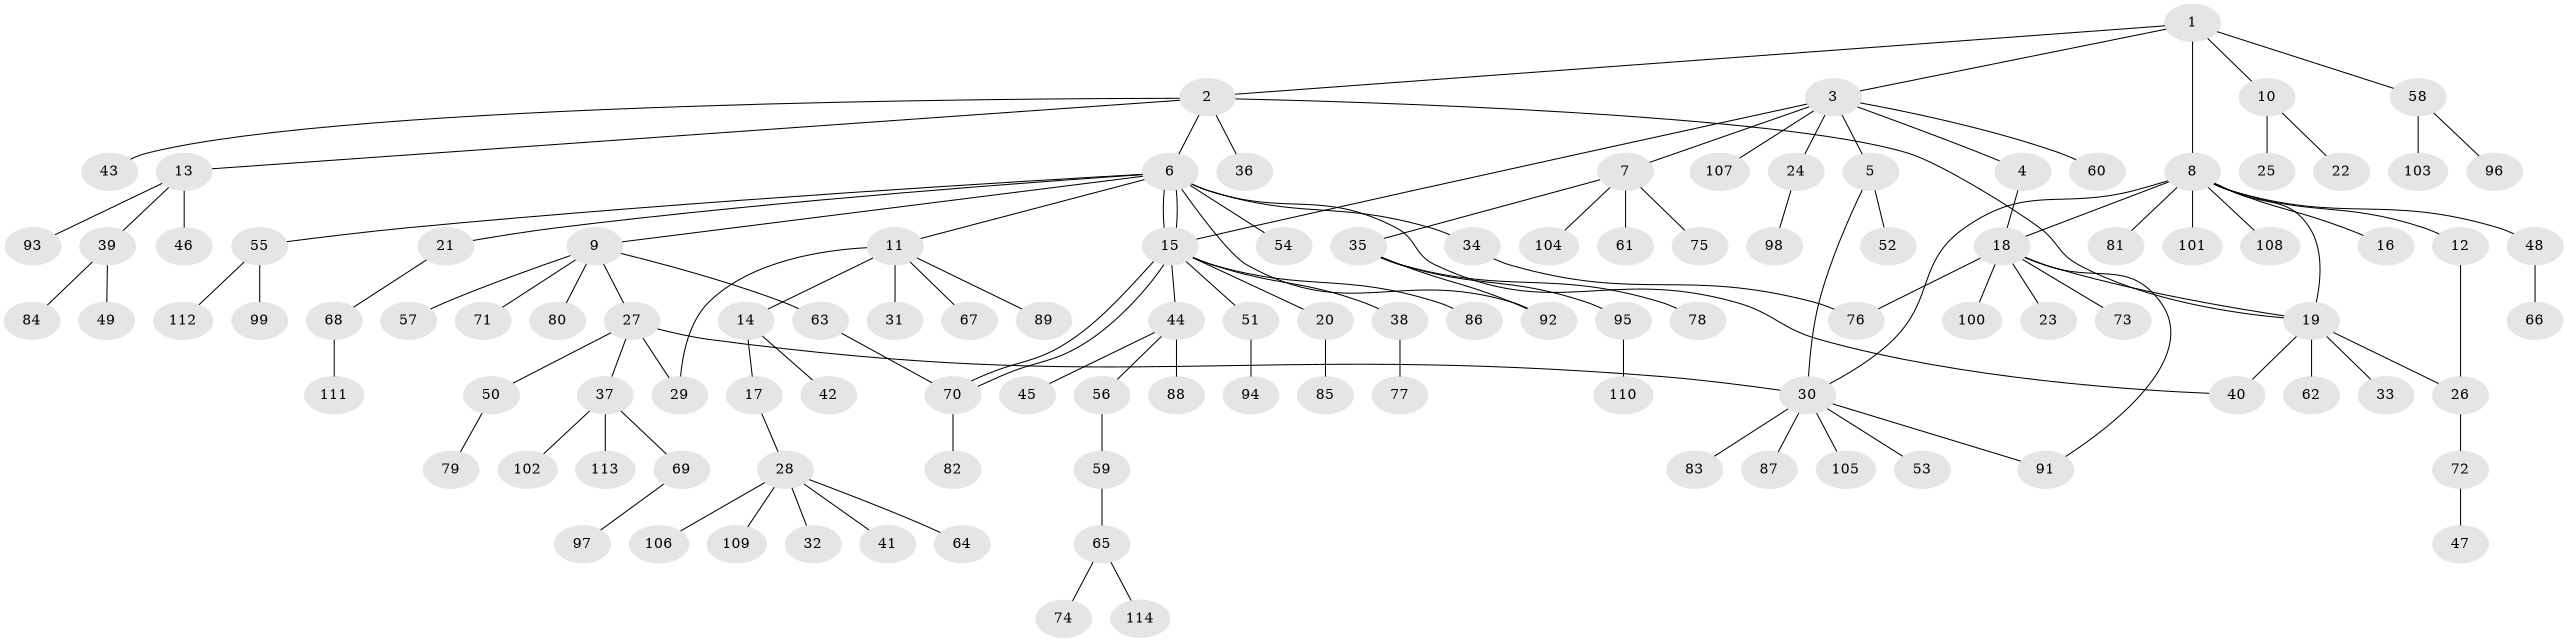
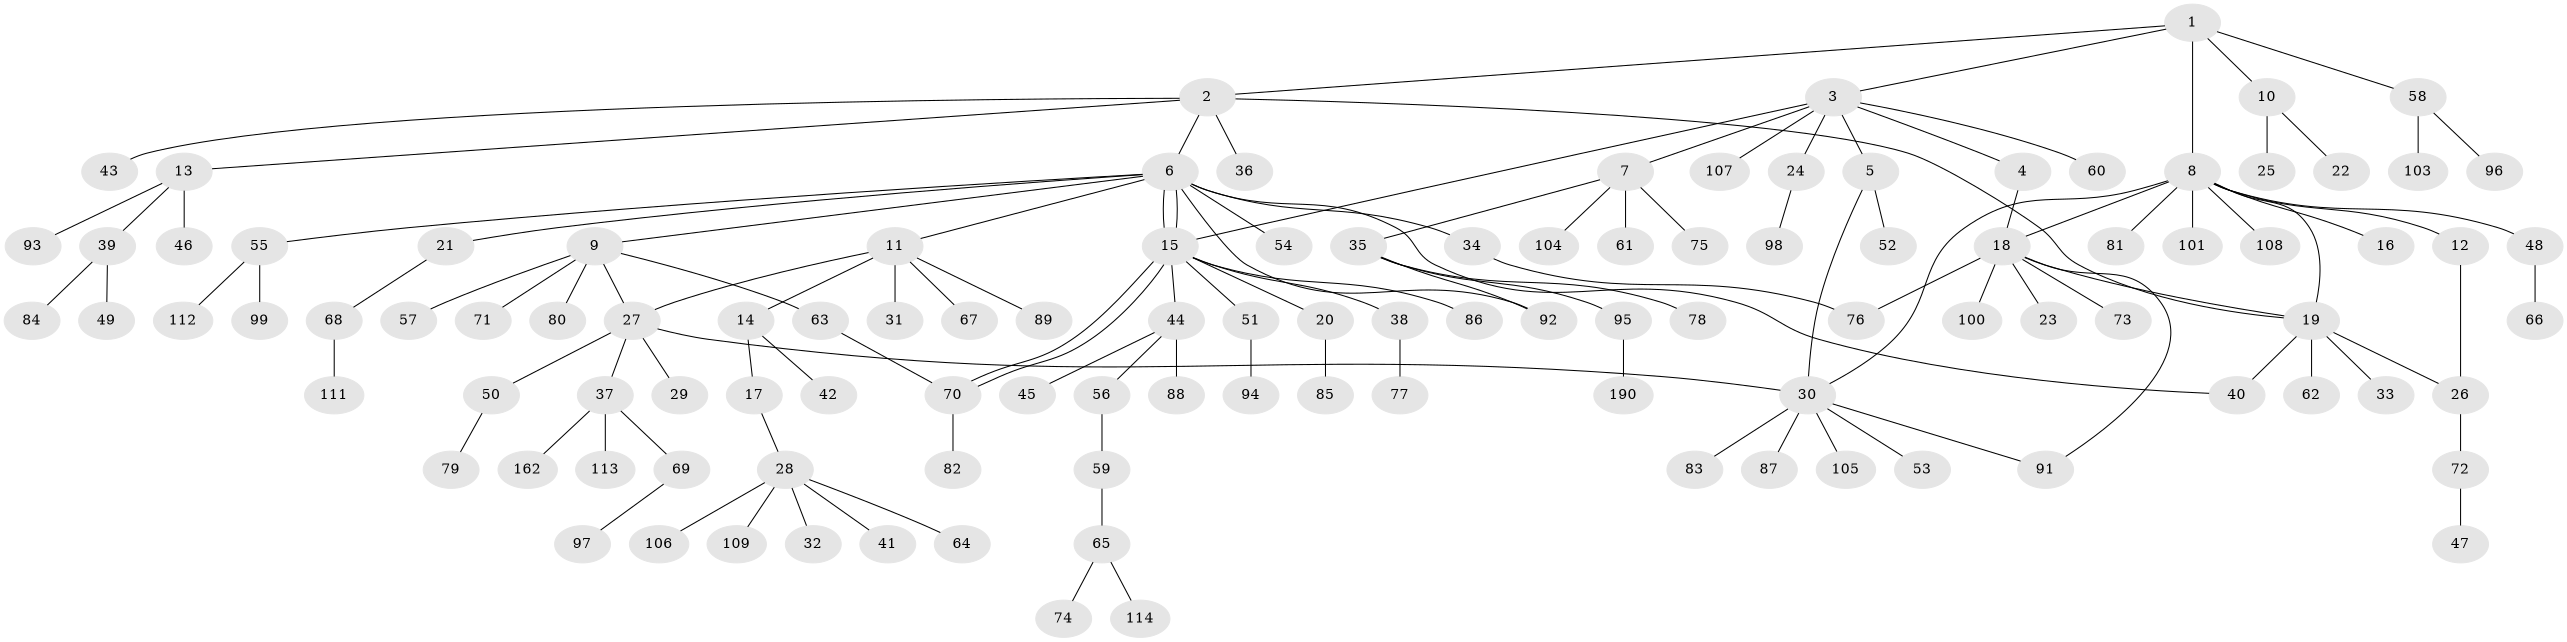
edge "11" -- "29": now "11" -- "27"
node "110": label "110" -> "190"
node "102": label "102" -> "162"
